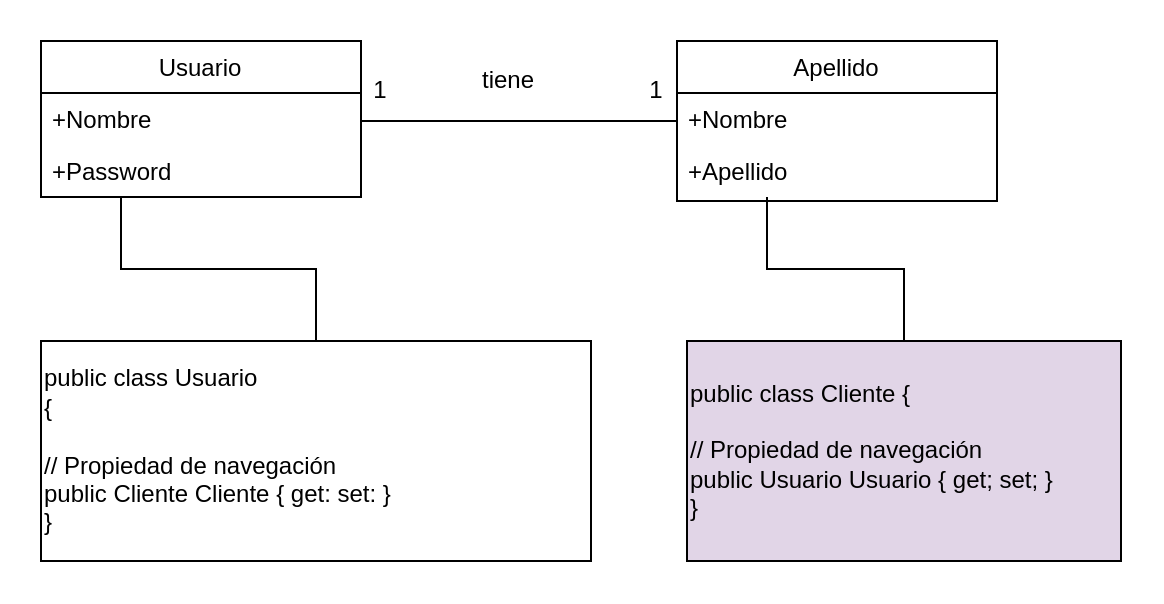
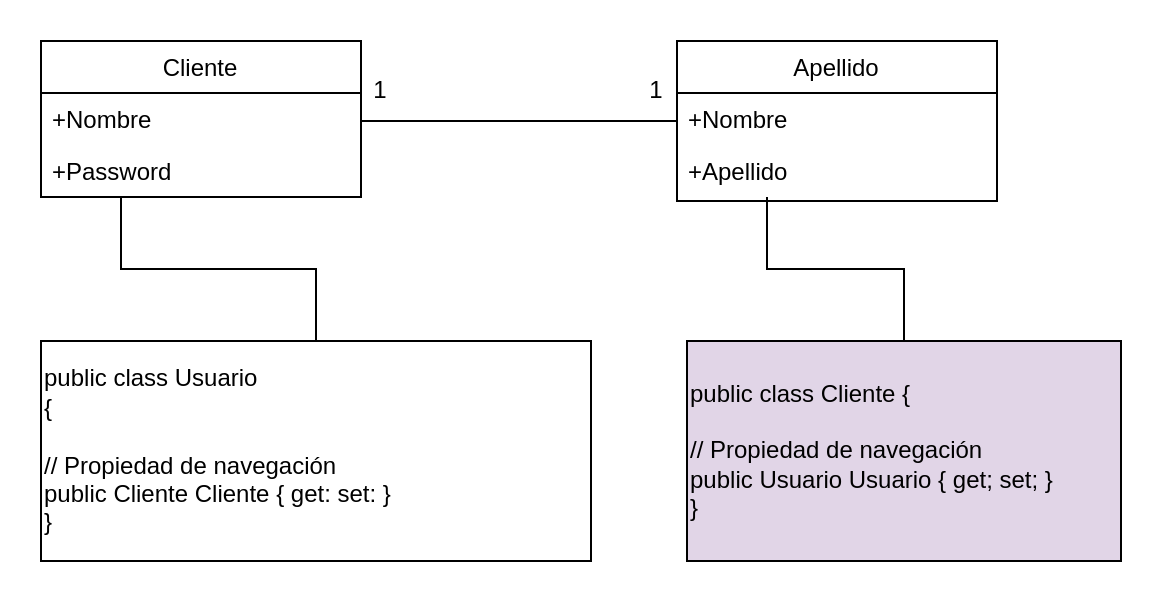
node "Usuario": label "Usuario" -> "Cliente"
node "tiene": removed
